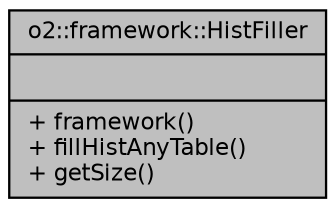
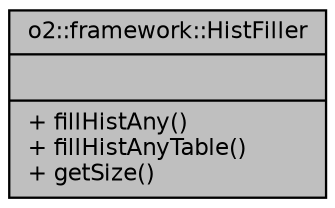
node "o2::framework::HistFiller": text "+ framework()" -> "+ fillHistAny()"
